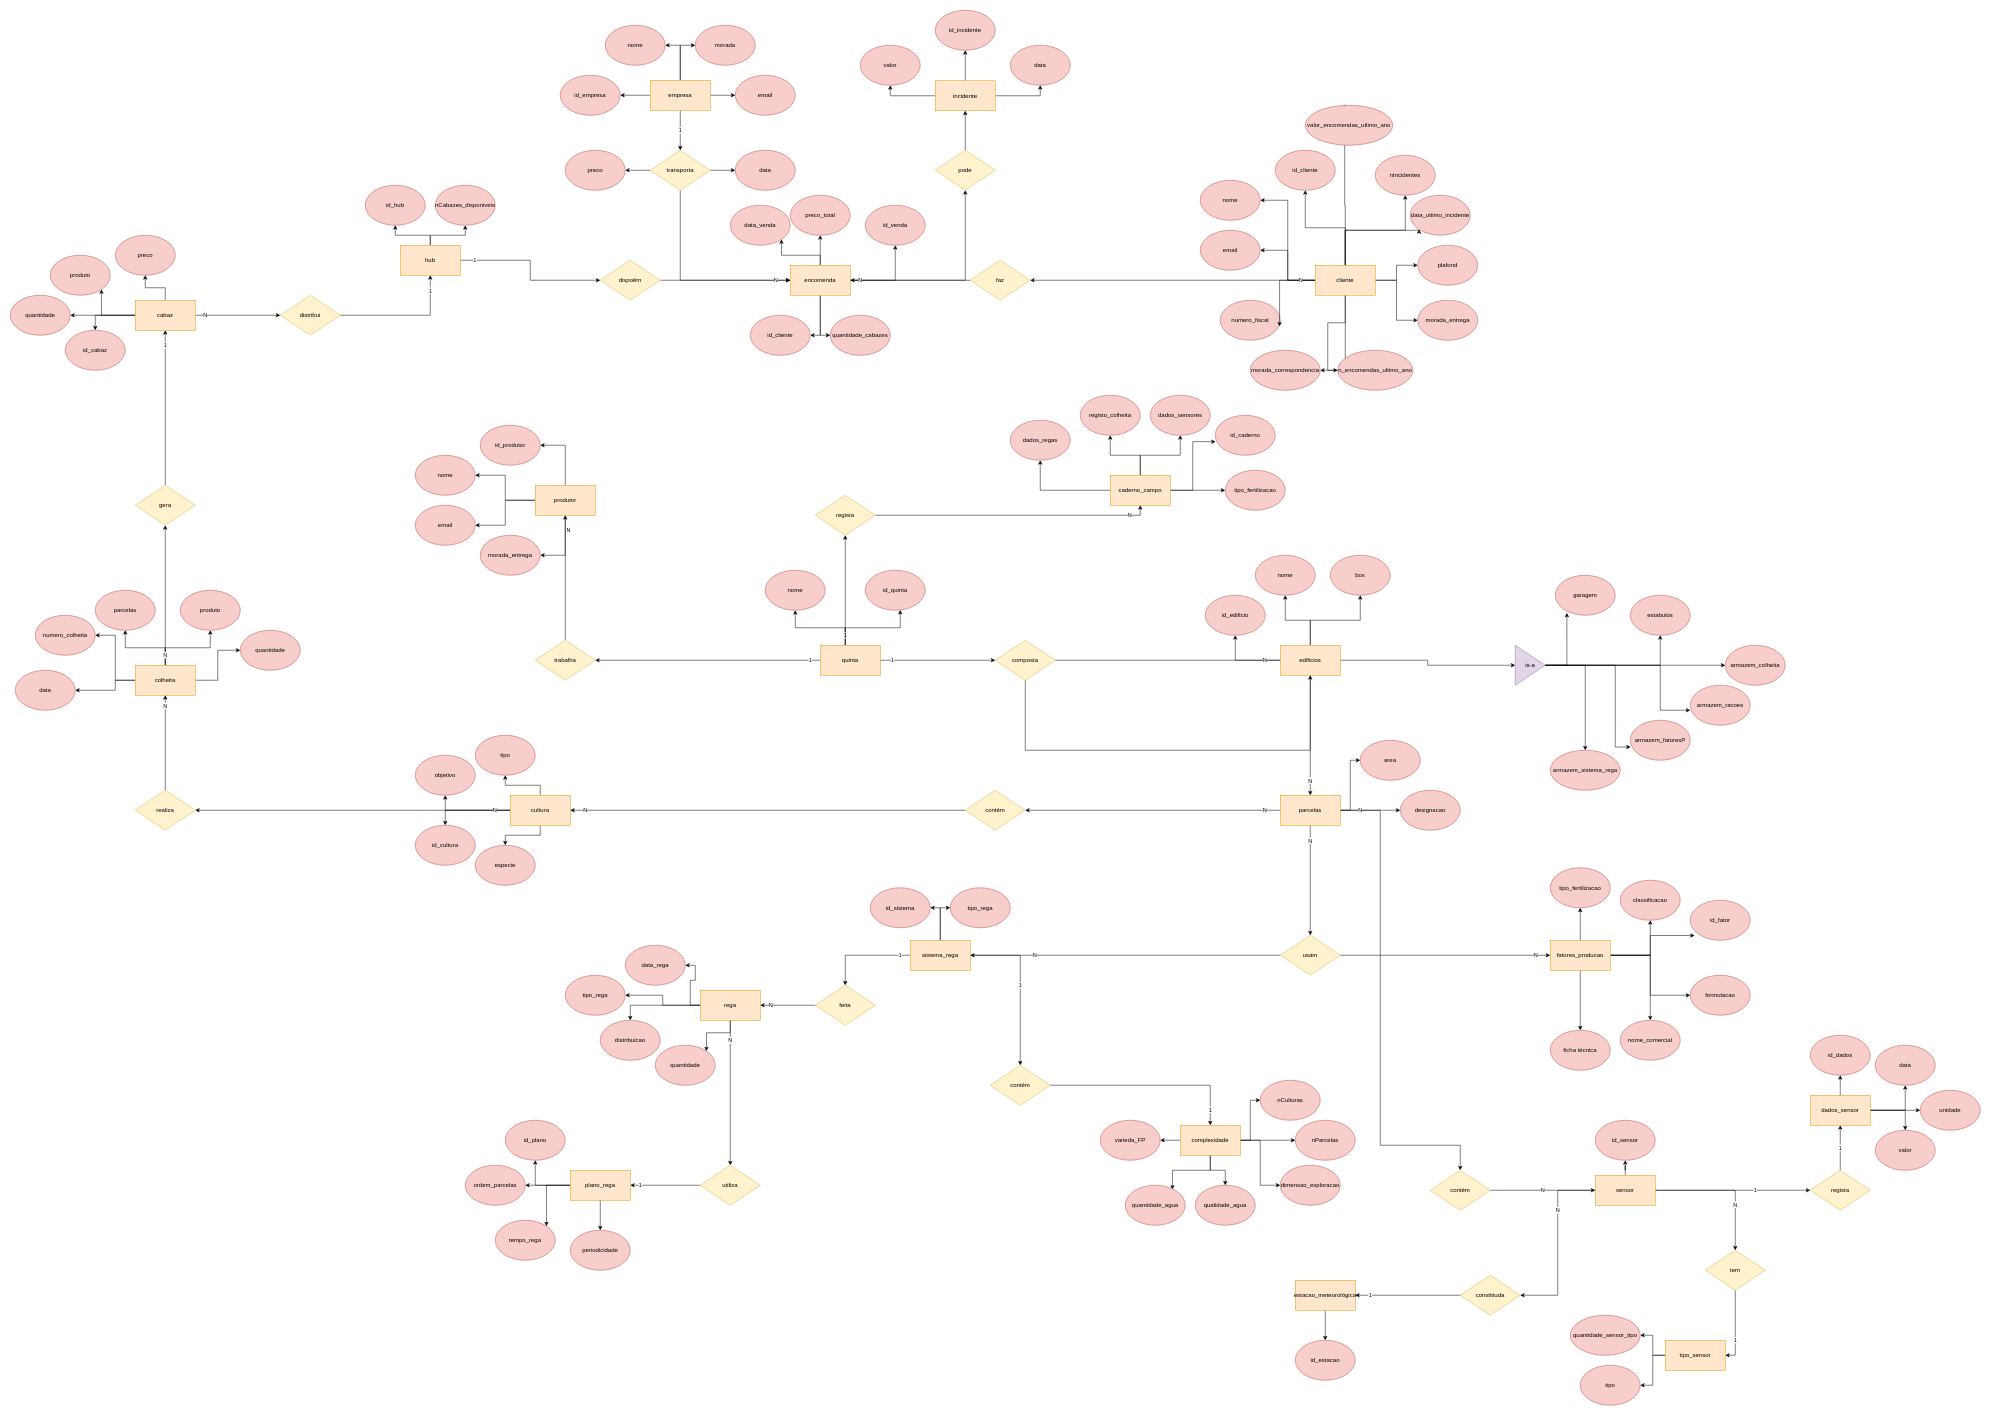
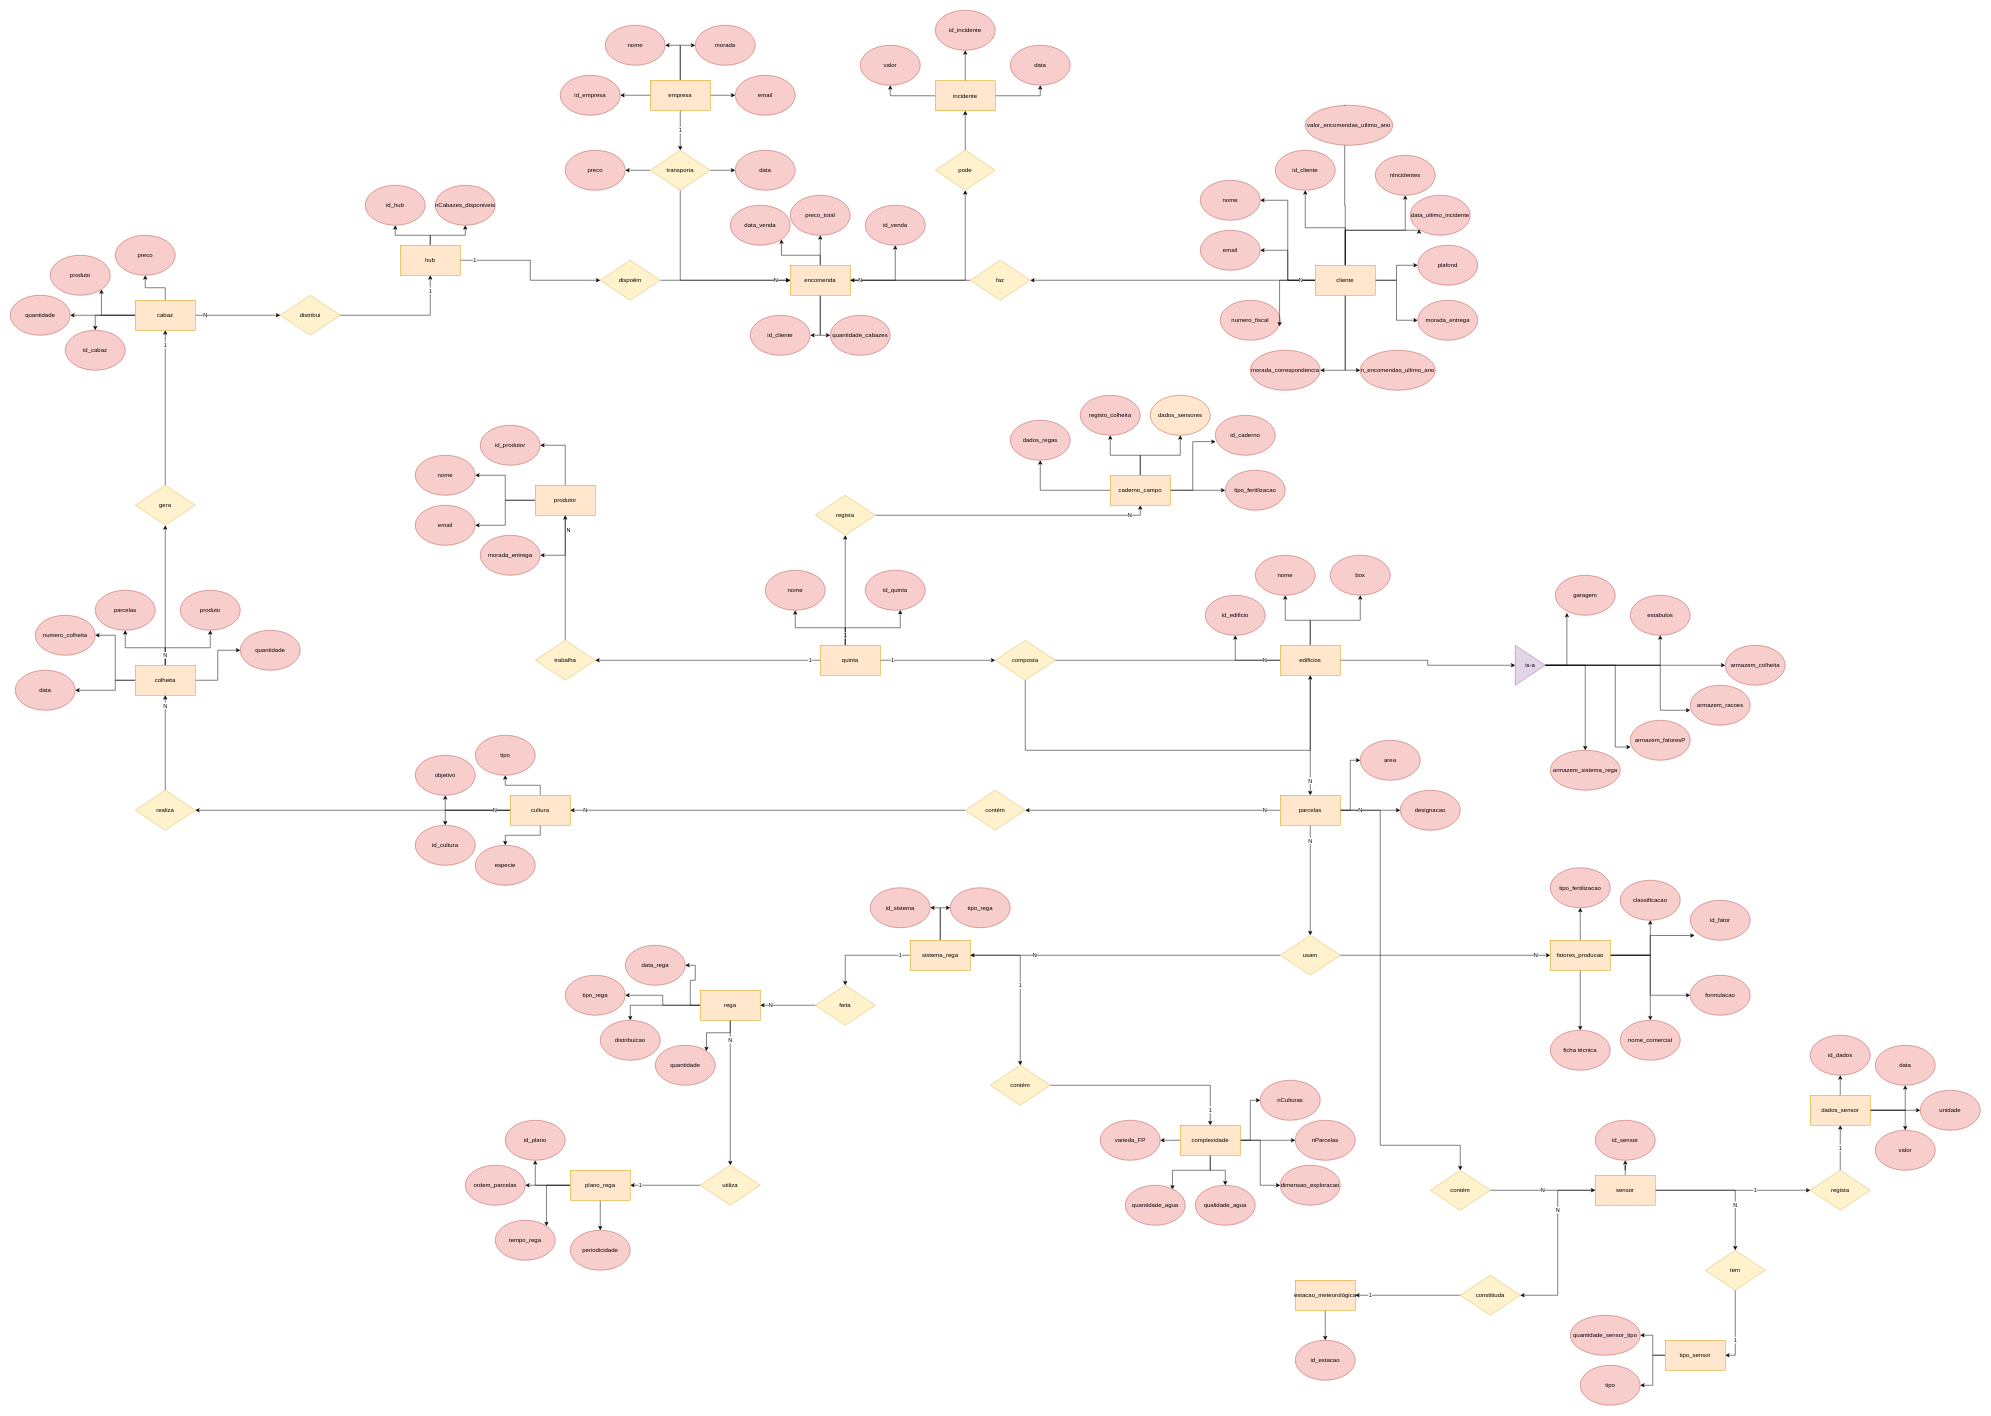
node "n_encomendas_ultimo_ano": moved (1375, 370) -> (1398, 370)
node "dados_sensores": fillcolor #f8cecc -> #ffe6cc
